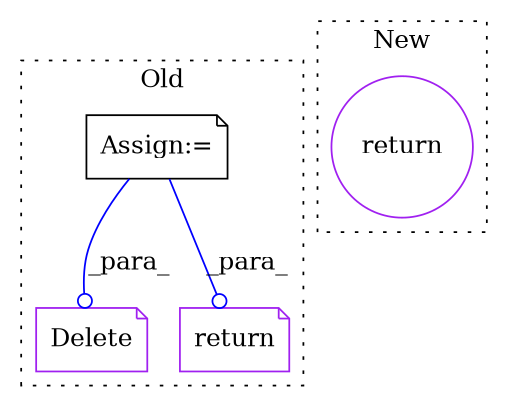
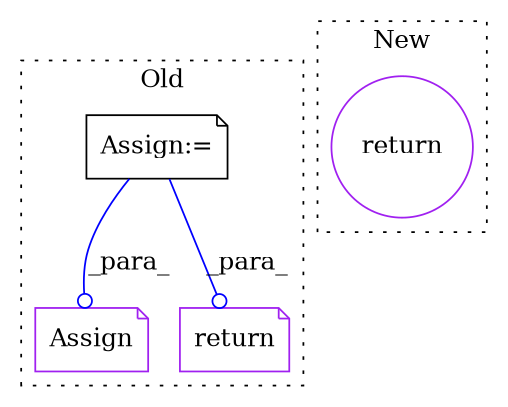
node "Delete": label "Delete" -> "Assign"
